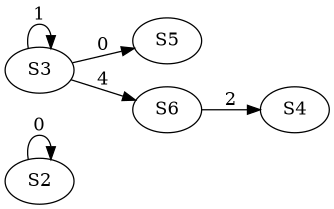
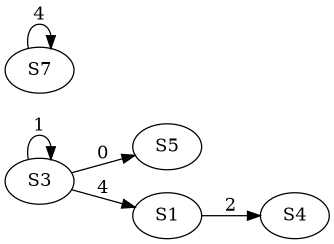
node "S7": added
node "S6": label "S6" -> "S1"
node "S2": removed
